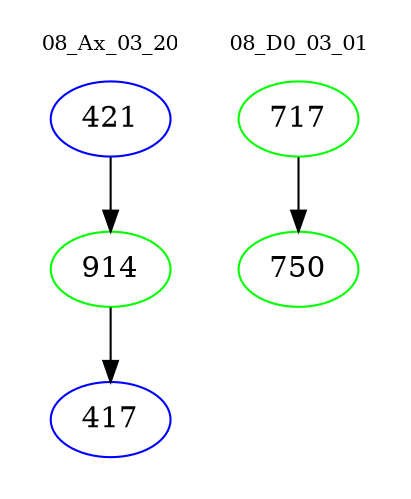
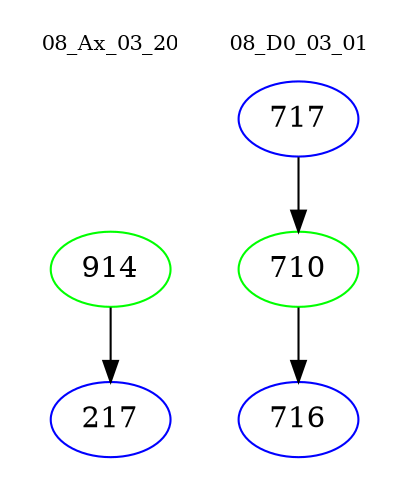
node "421": removed
node "717": color green -> blue
node "750": label "750" -> "710"
node "417": label "417" -> "217"
node "716": added
